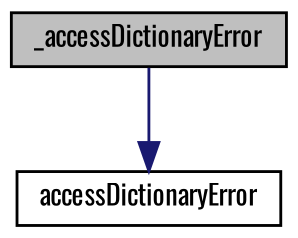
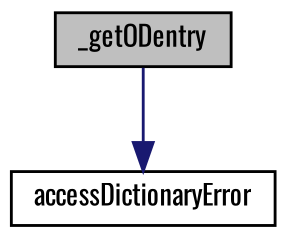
node "_accessDictionaryError": label "_accessDictionaryError" -> "_getODentry"
